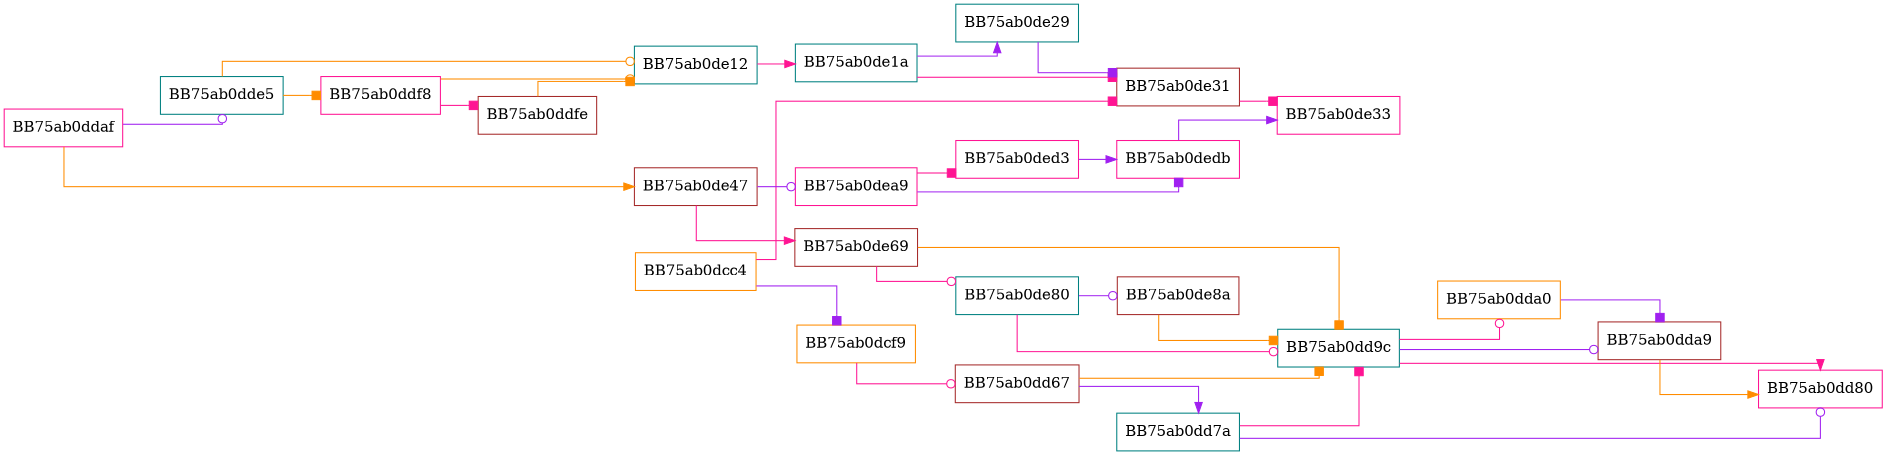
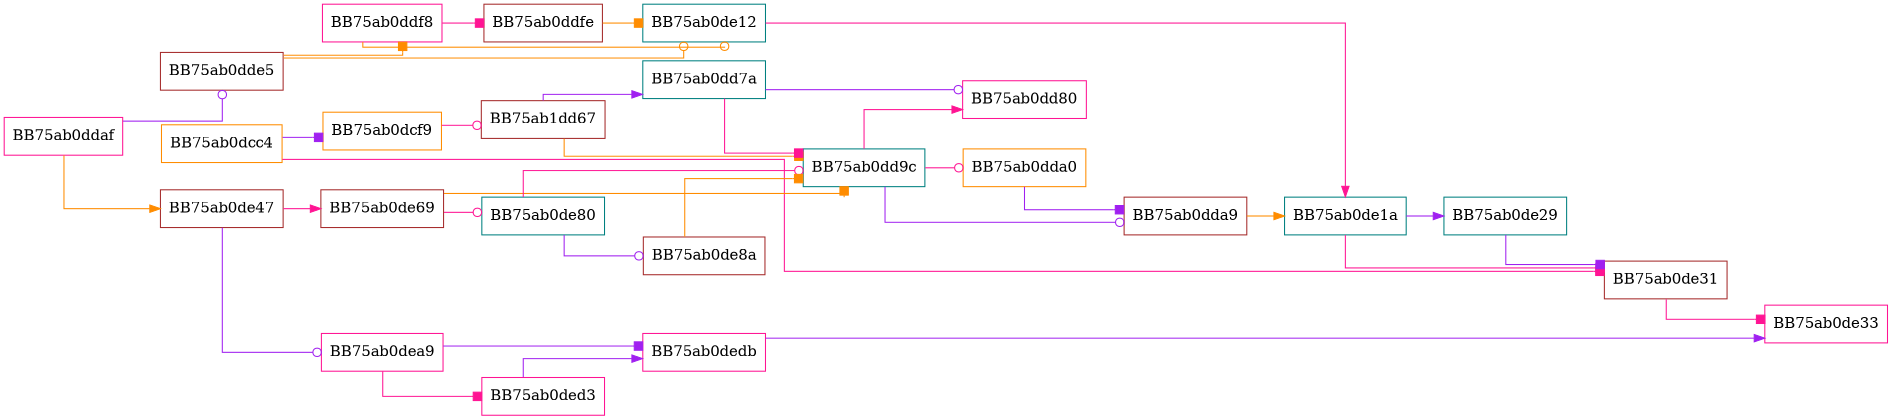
node "BB75ab0dde5": color teal -> brown
node "BB75ab0dd67": label "BB75ab0dd67" -> "BB75ab1dd67"
edge "BB75ab0dda9" -> "BB75ab0dd80": now "BB75ab0dda9" -> "BB75ab0de1a"
